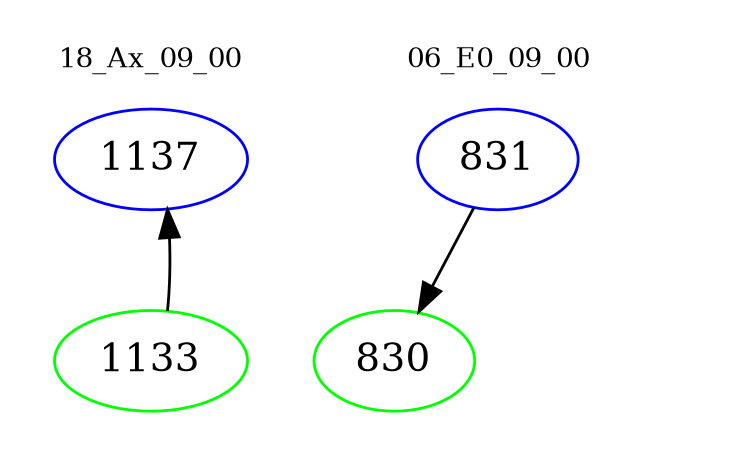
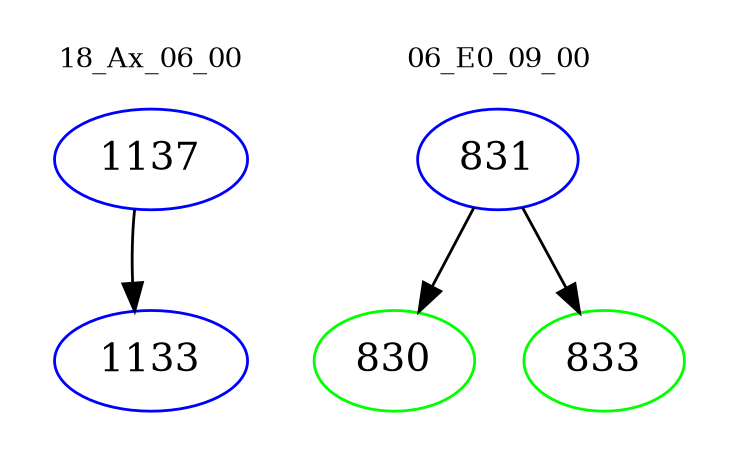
cluster "18_Ax_09_00": label "18_Ax_09_00" -> "18_Ax_06_00"
edge "1133" -> "1137": reversed
node "1133": color green -> blue
node "833": added
